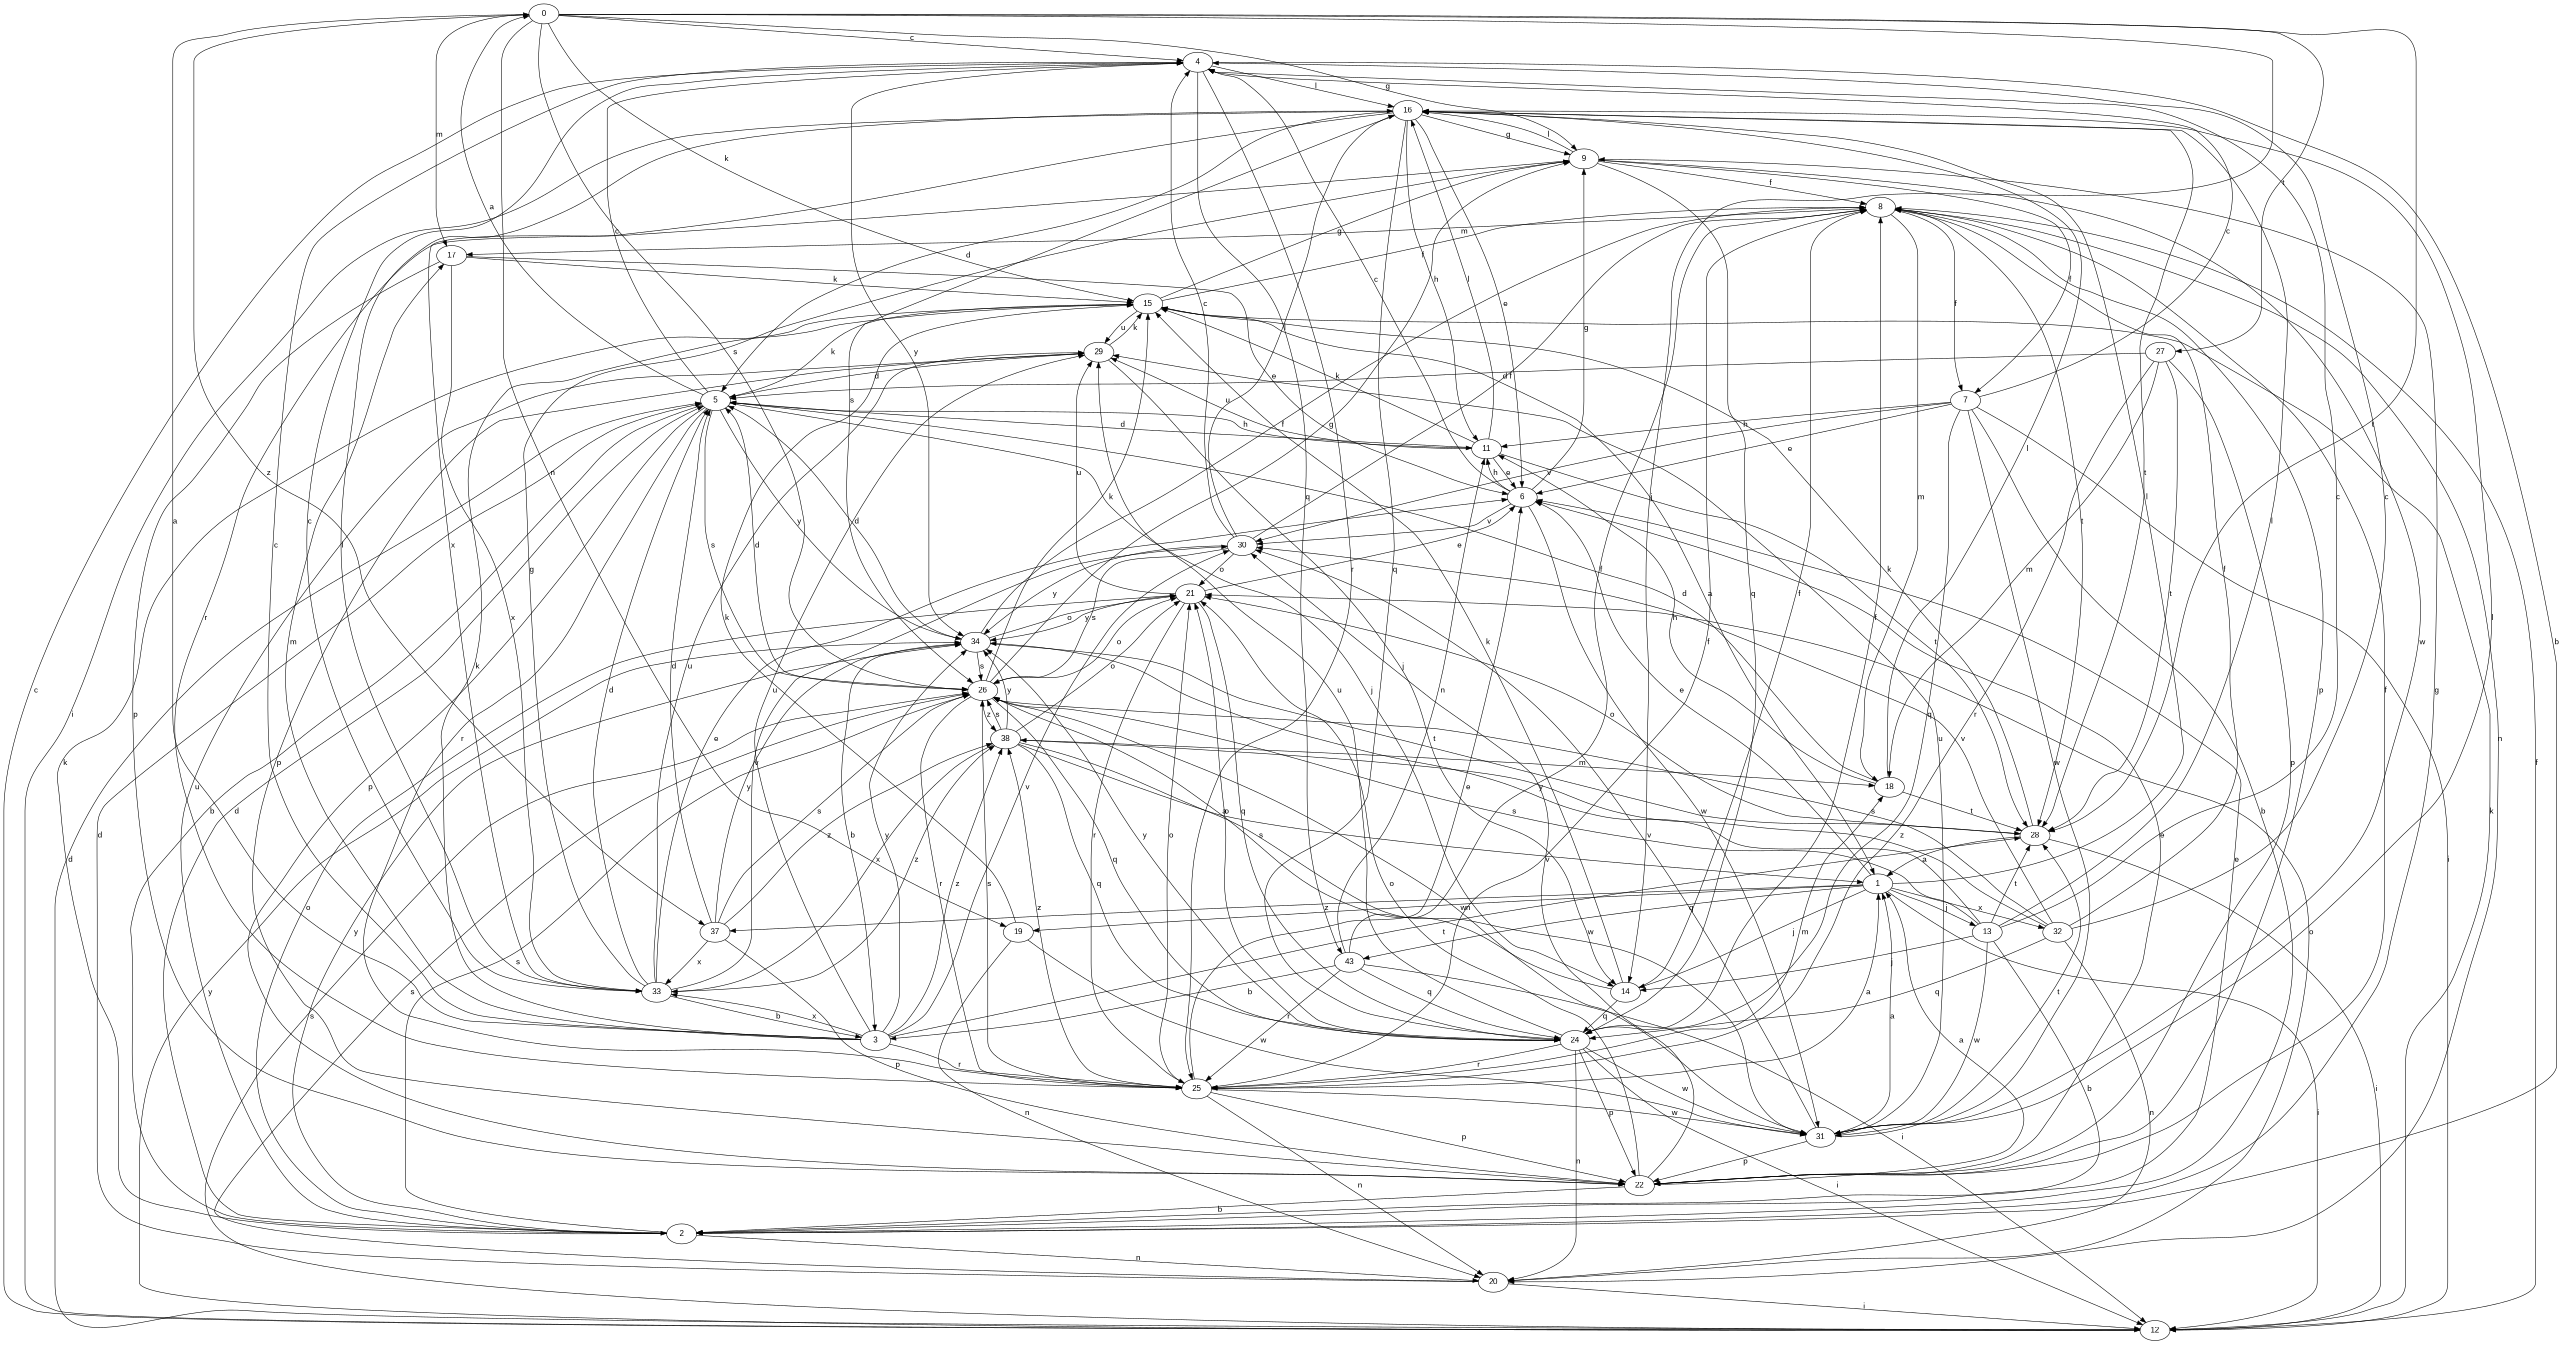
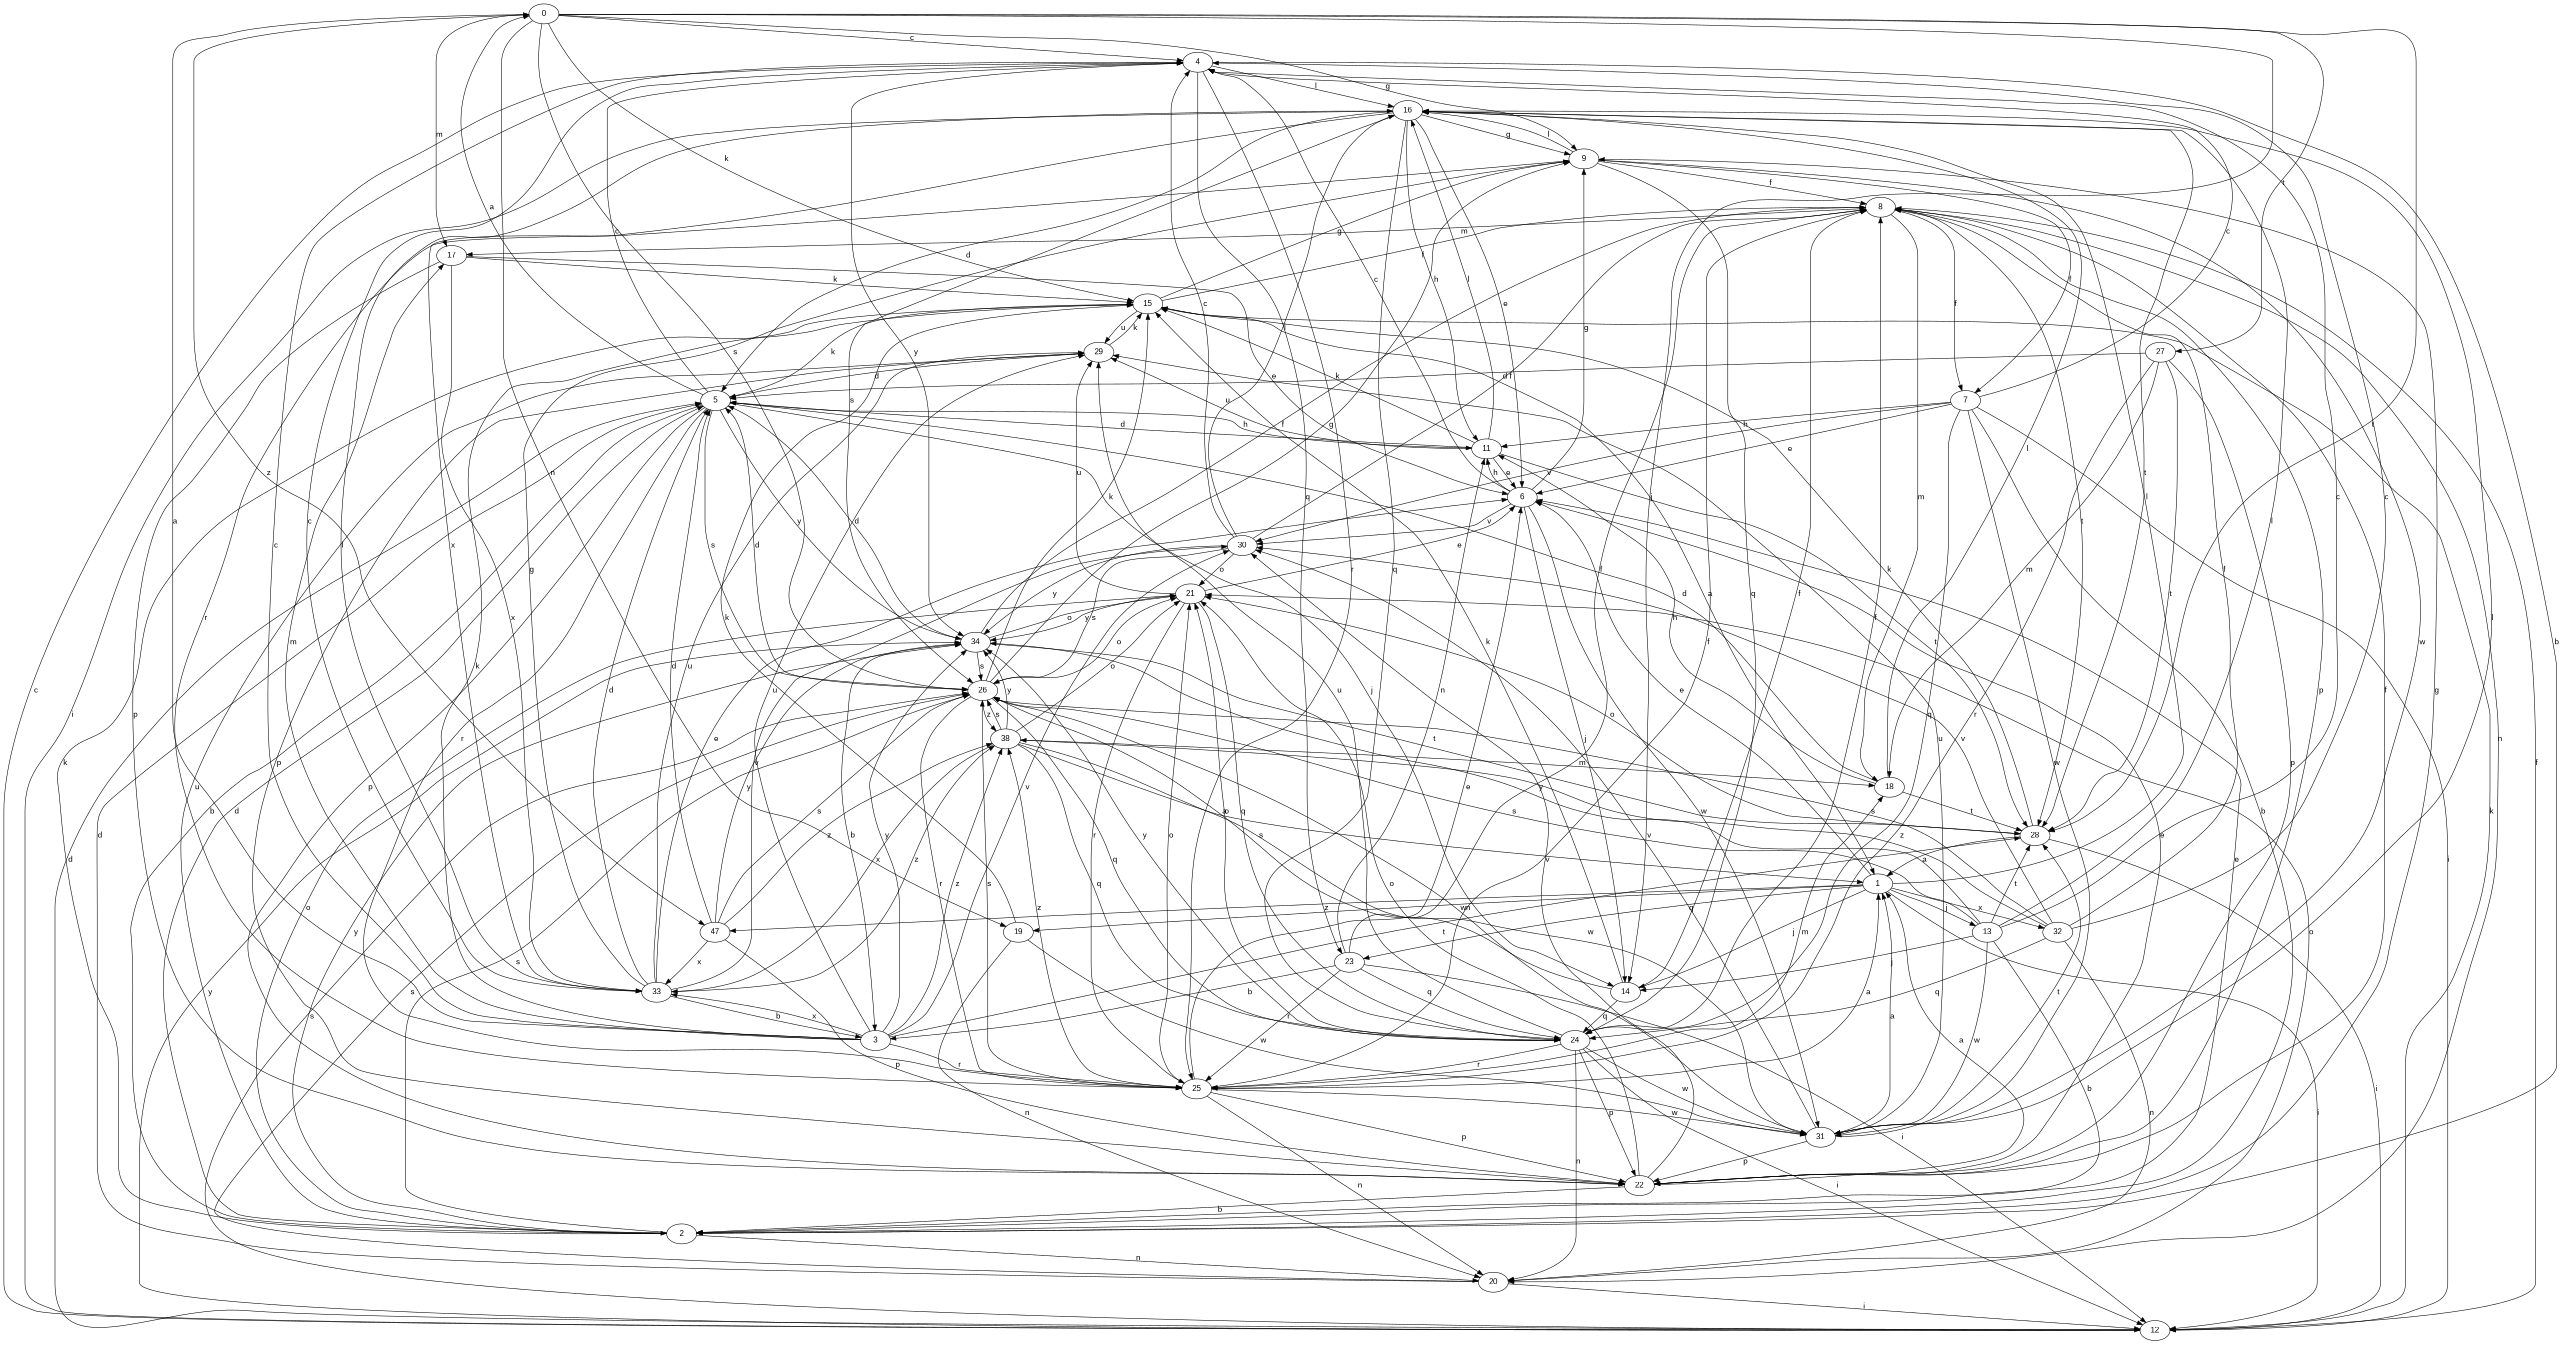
edge "29" -> "14": now "6" -> "14"
node "37": label "37" -> "47"
node "43": label "43" -> "23"
